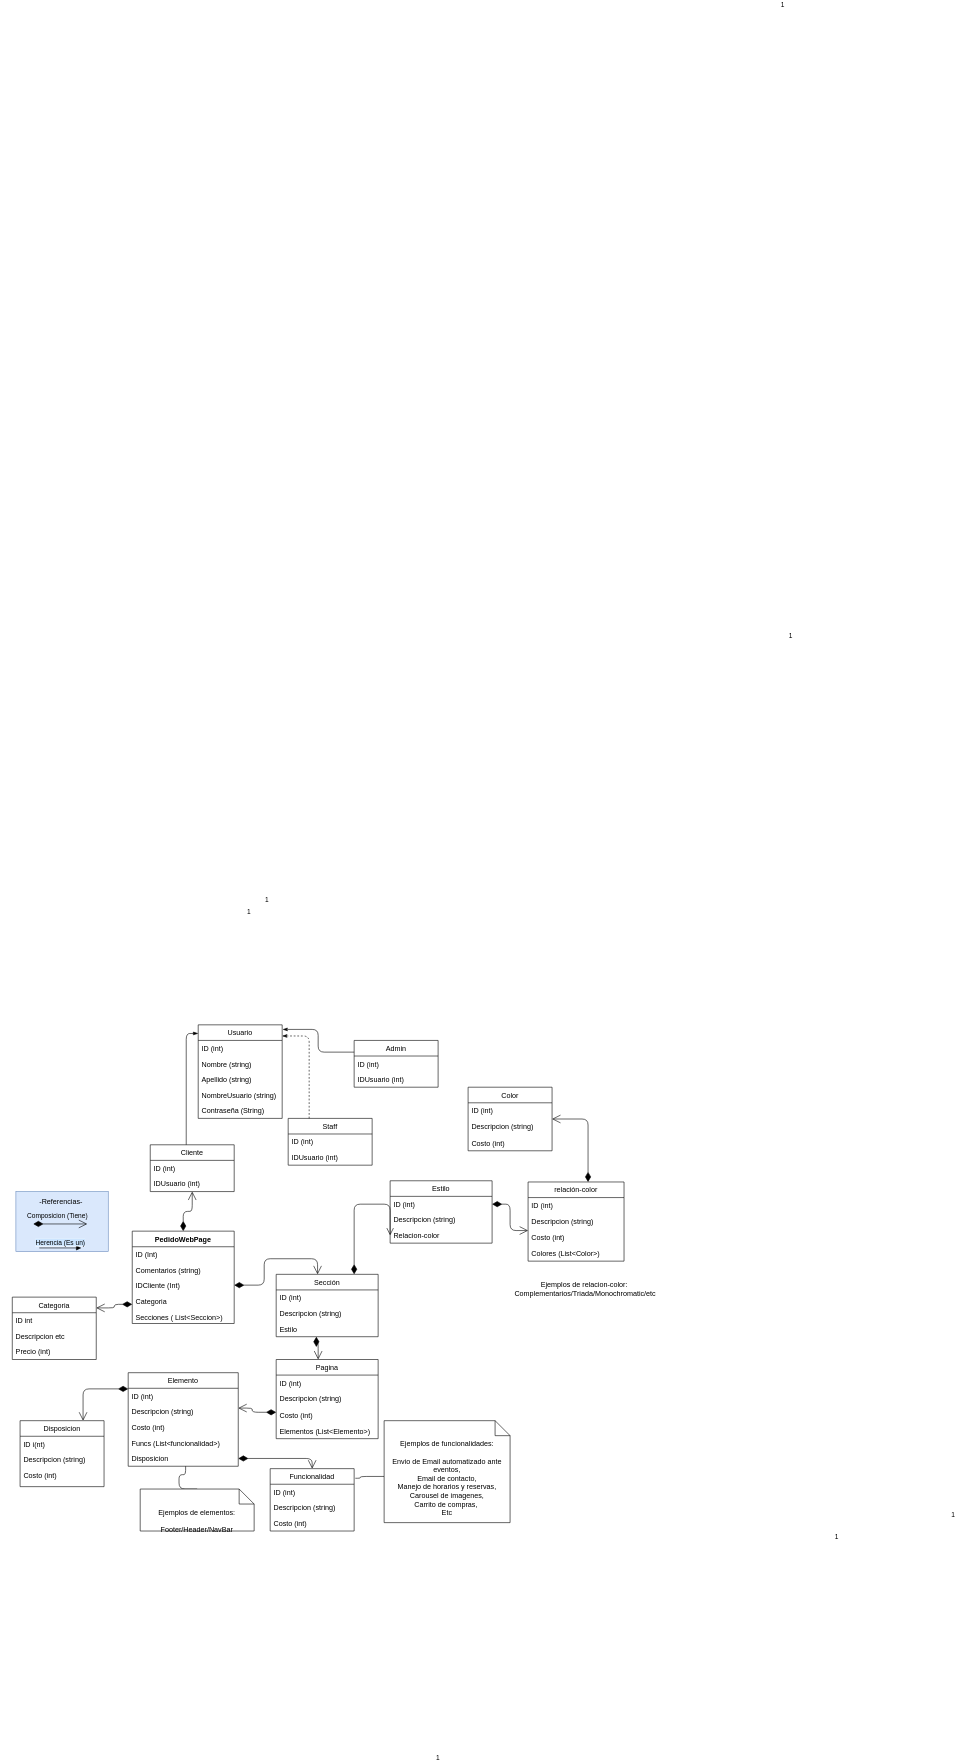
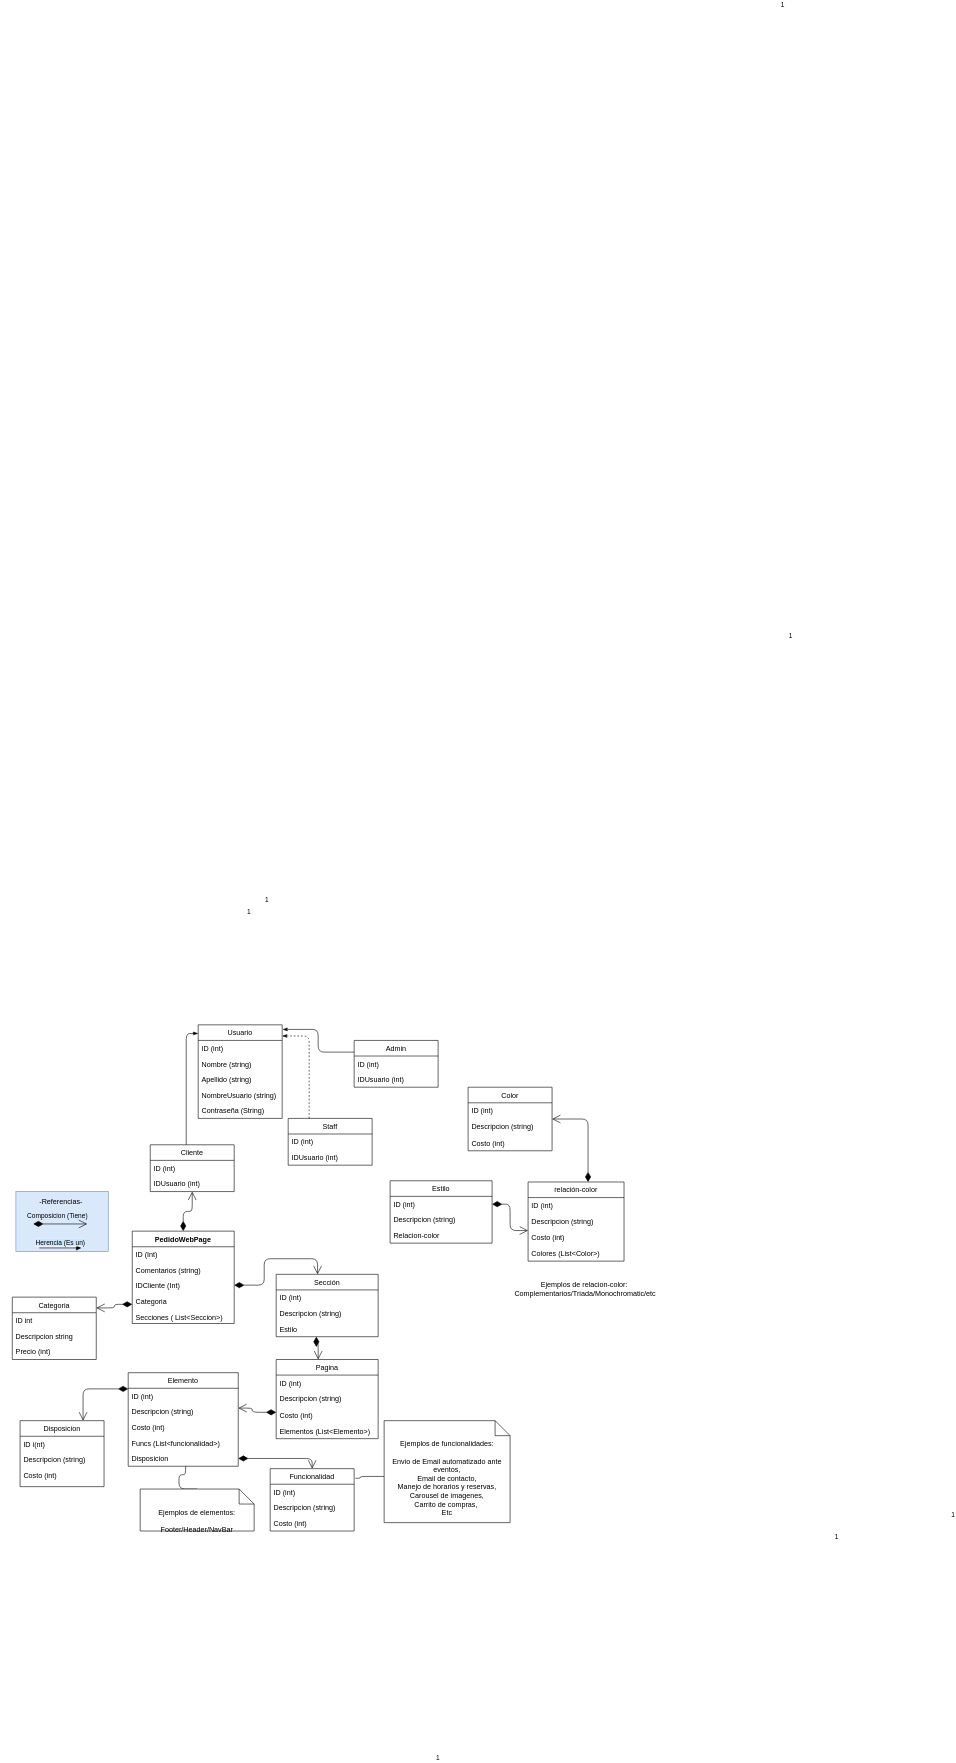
edge "Relacion-color" -- "Sección": removed
node "Descripcion etc": label "Descripcion etc" -> "Descripcion string"
